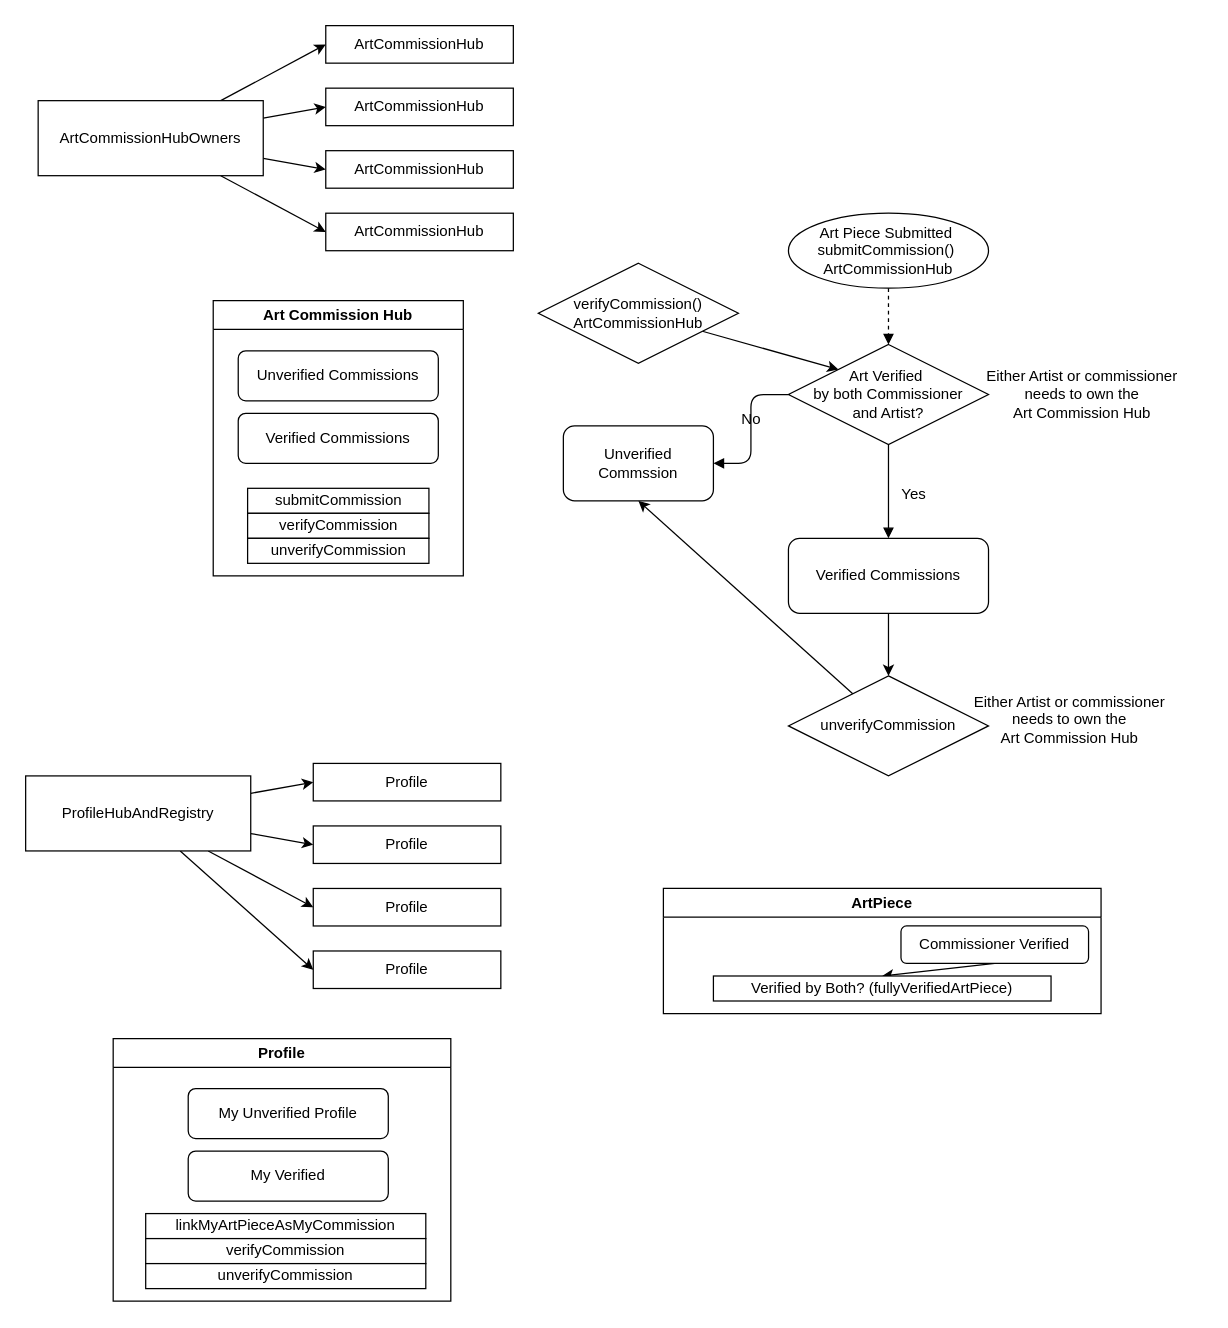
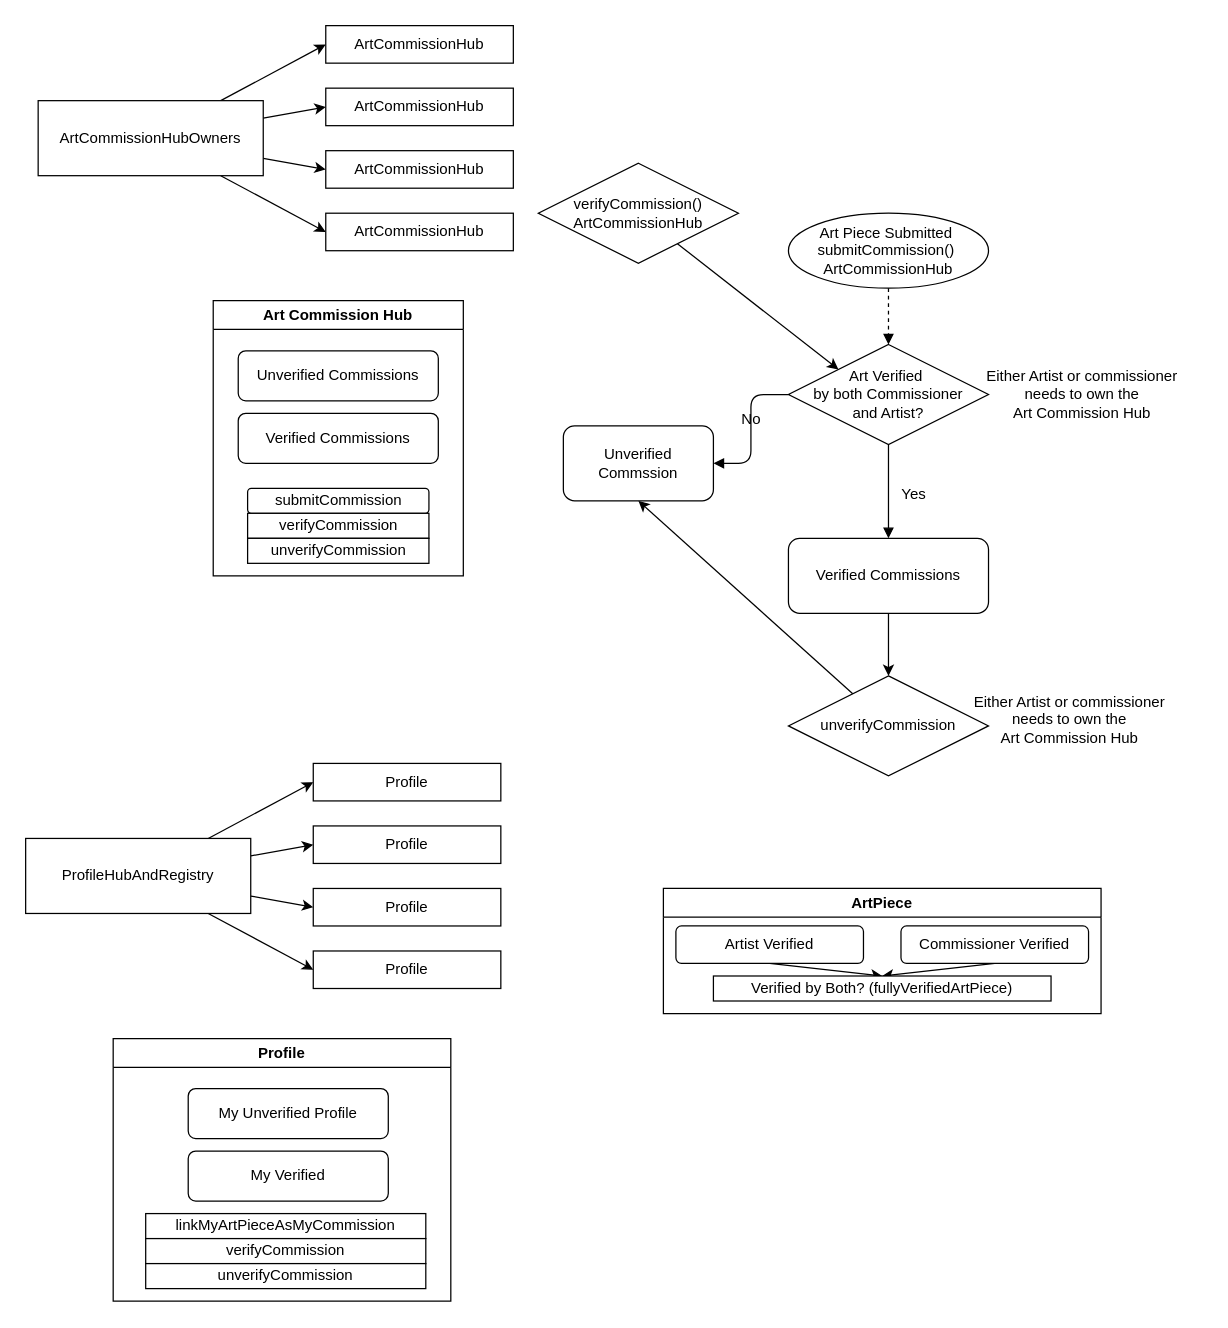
node "verifyCommission() ArtCommissionHub": moved (638, 313) -> (638, 213)
node "submitCommission": shape rectangle -> rounded rectangle
node "ProfileHubAndRegistry": moved (138, 813) -> (138, 876)
node "Artist Verified": added
edge "Artist Verified" -> "Verified by Both? (fullyVerifiedArtPiece)": added
